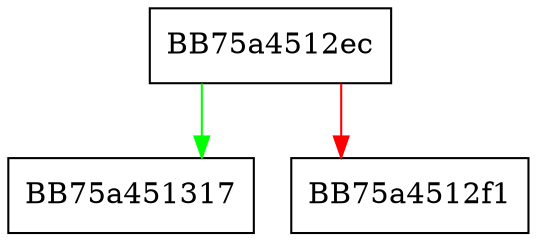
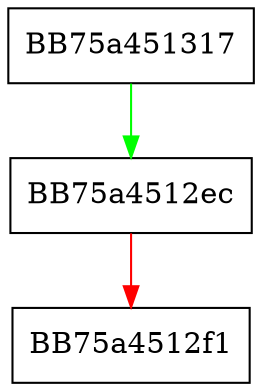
edge "BB75a4512ec" -> "BB75a451317": reversed
